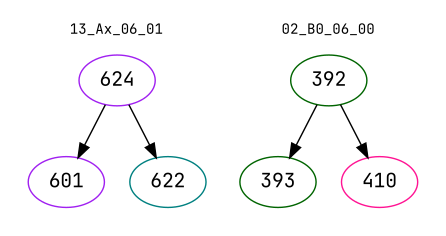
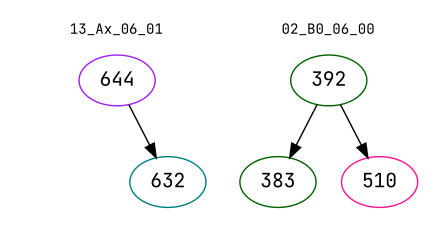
node "624": label "624" -> "644"
node "601": removed
node "622": label "622" -> "632"
node "393": label "393" -> "383"
node "410": label "410" -> "510"
